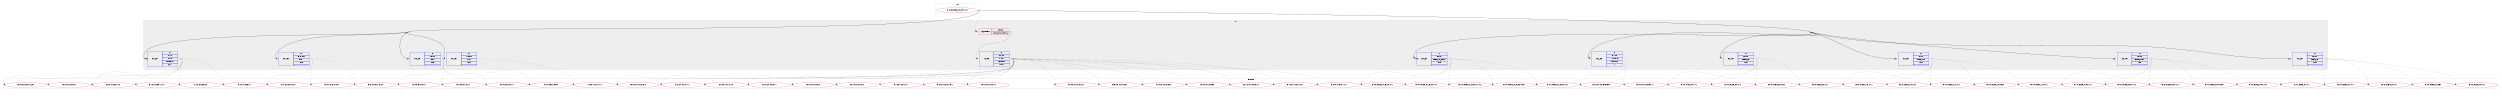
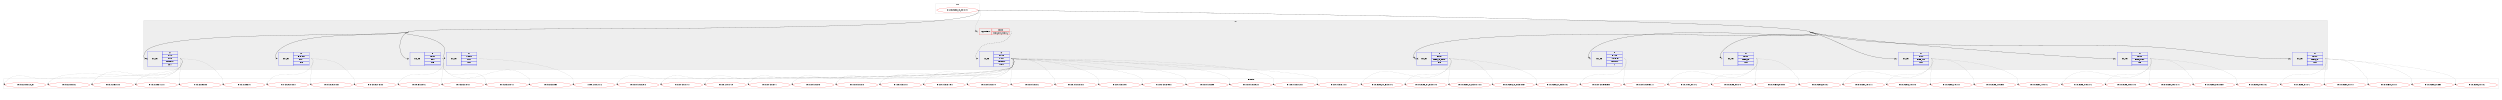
node "dev-make/catkin-9999": label "dev-make/catkin-9999" -> "dev-util/catkin-9999"
node "dev-lang/python-3.6.4": added
node "exec-lang/python-3.5.6": label "exec-lang/python-3.5.6" -> "dev-lang/python-3.5.6"
